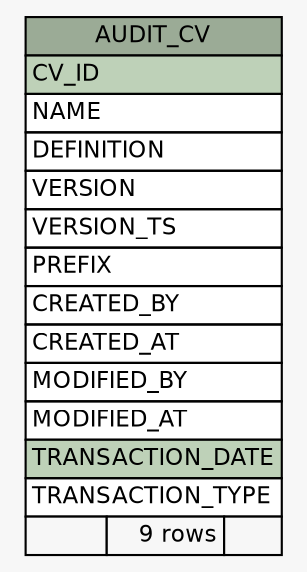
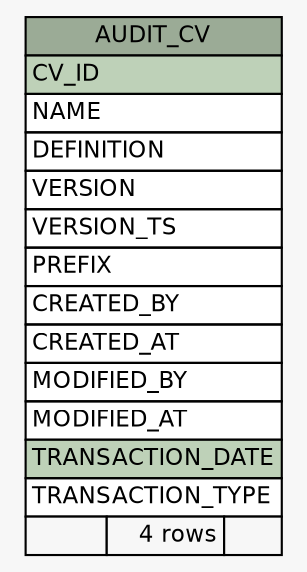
node "AUDIT_CV": text "9 rows" -> "4 rows"
